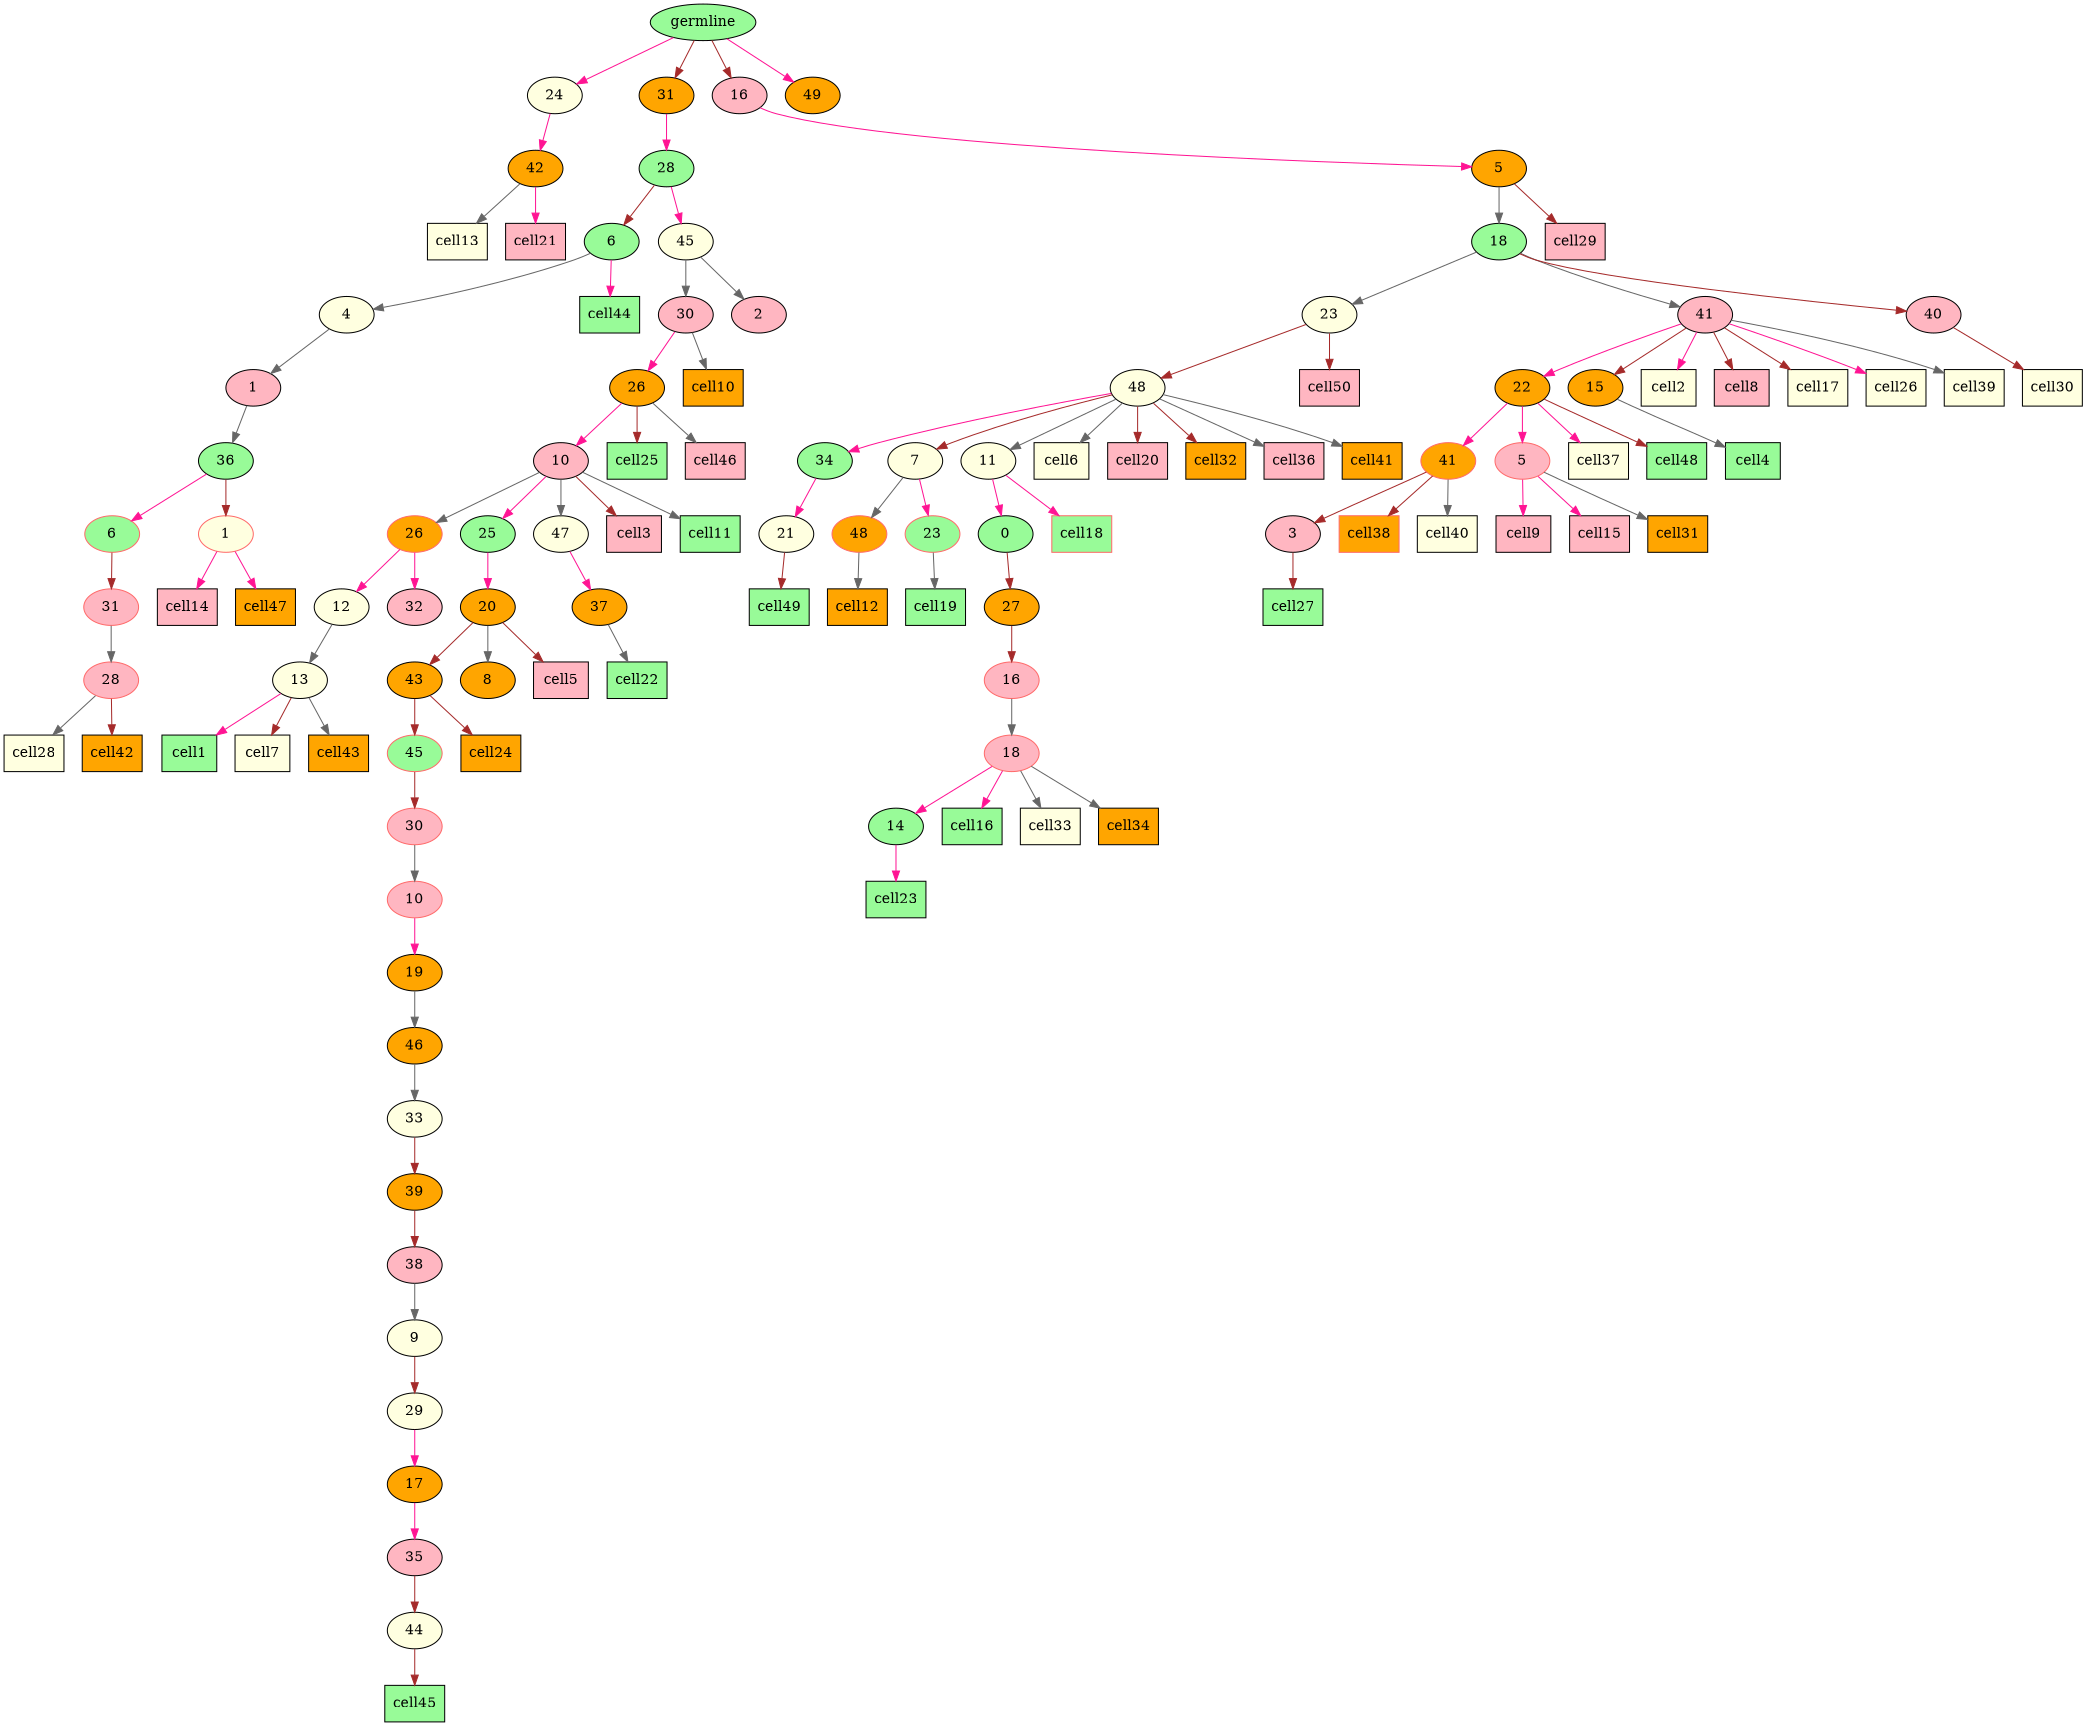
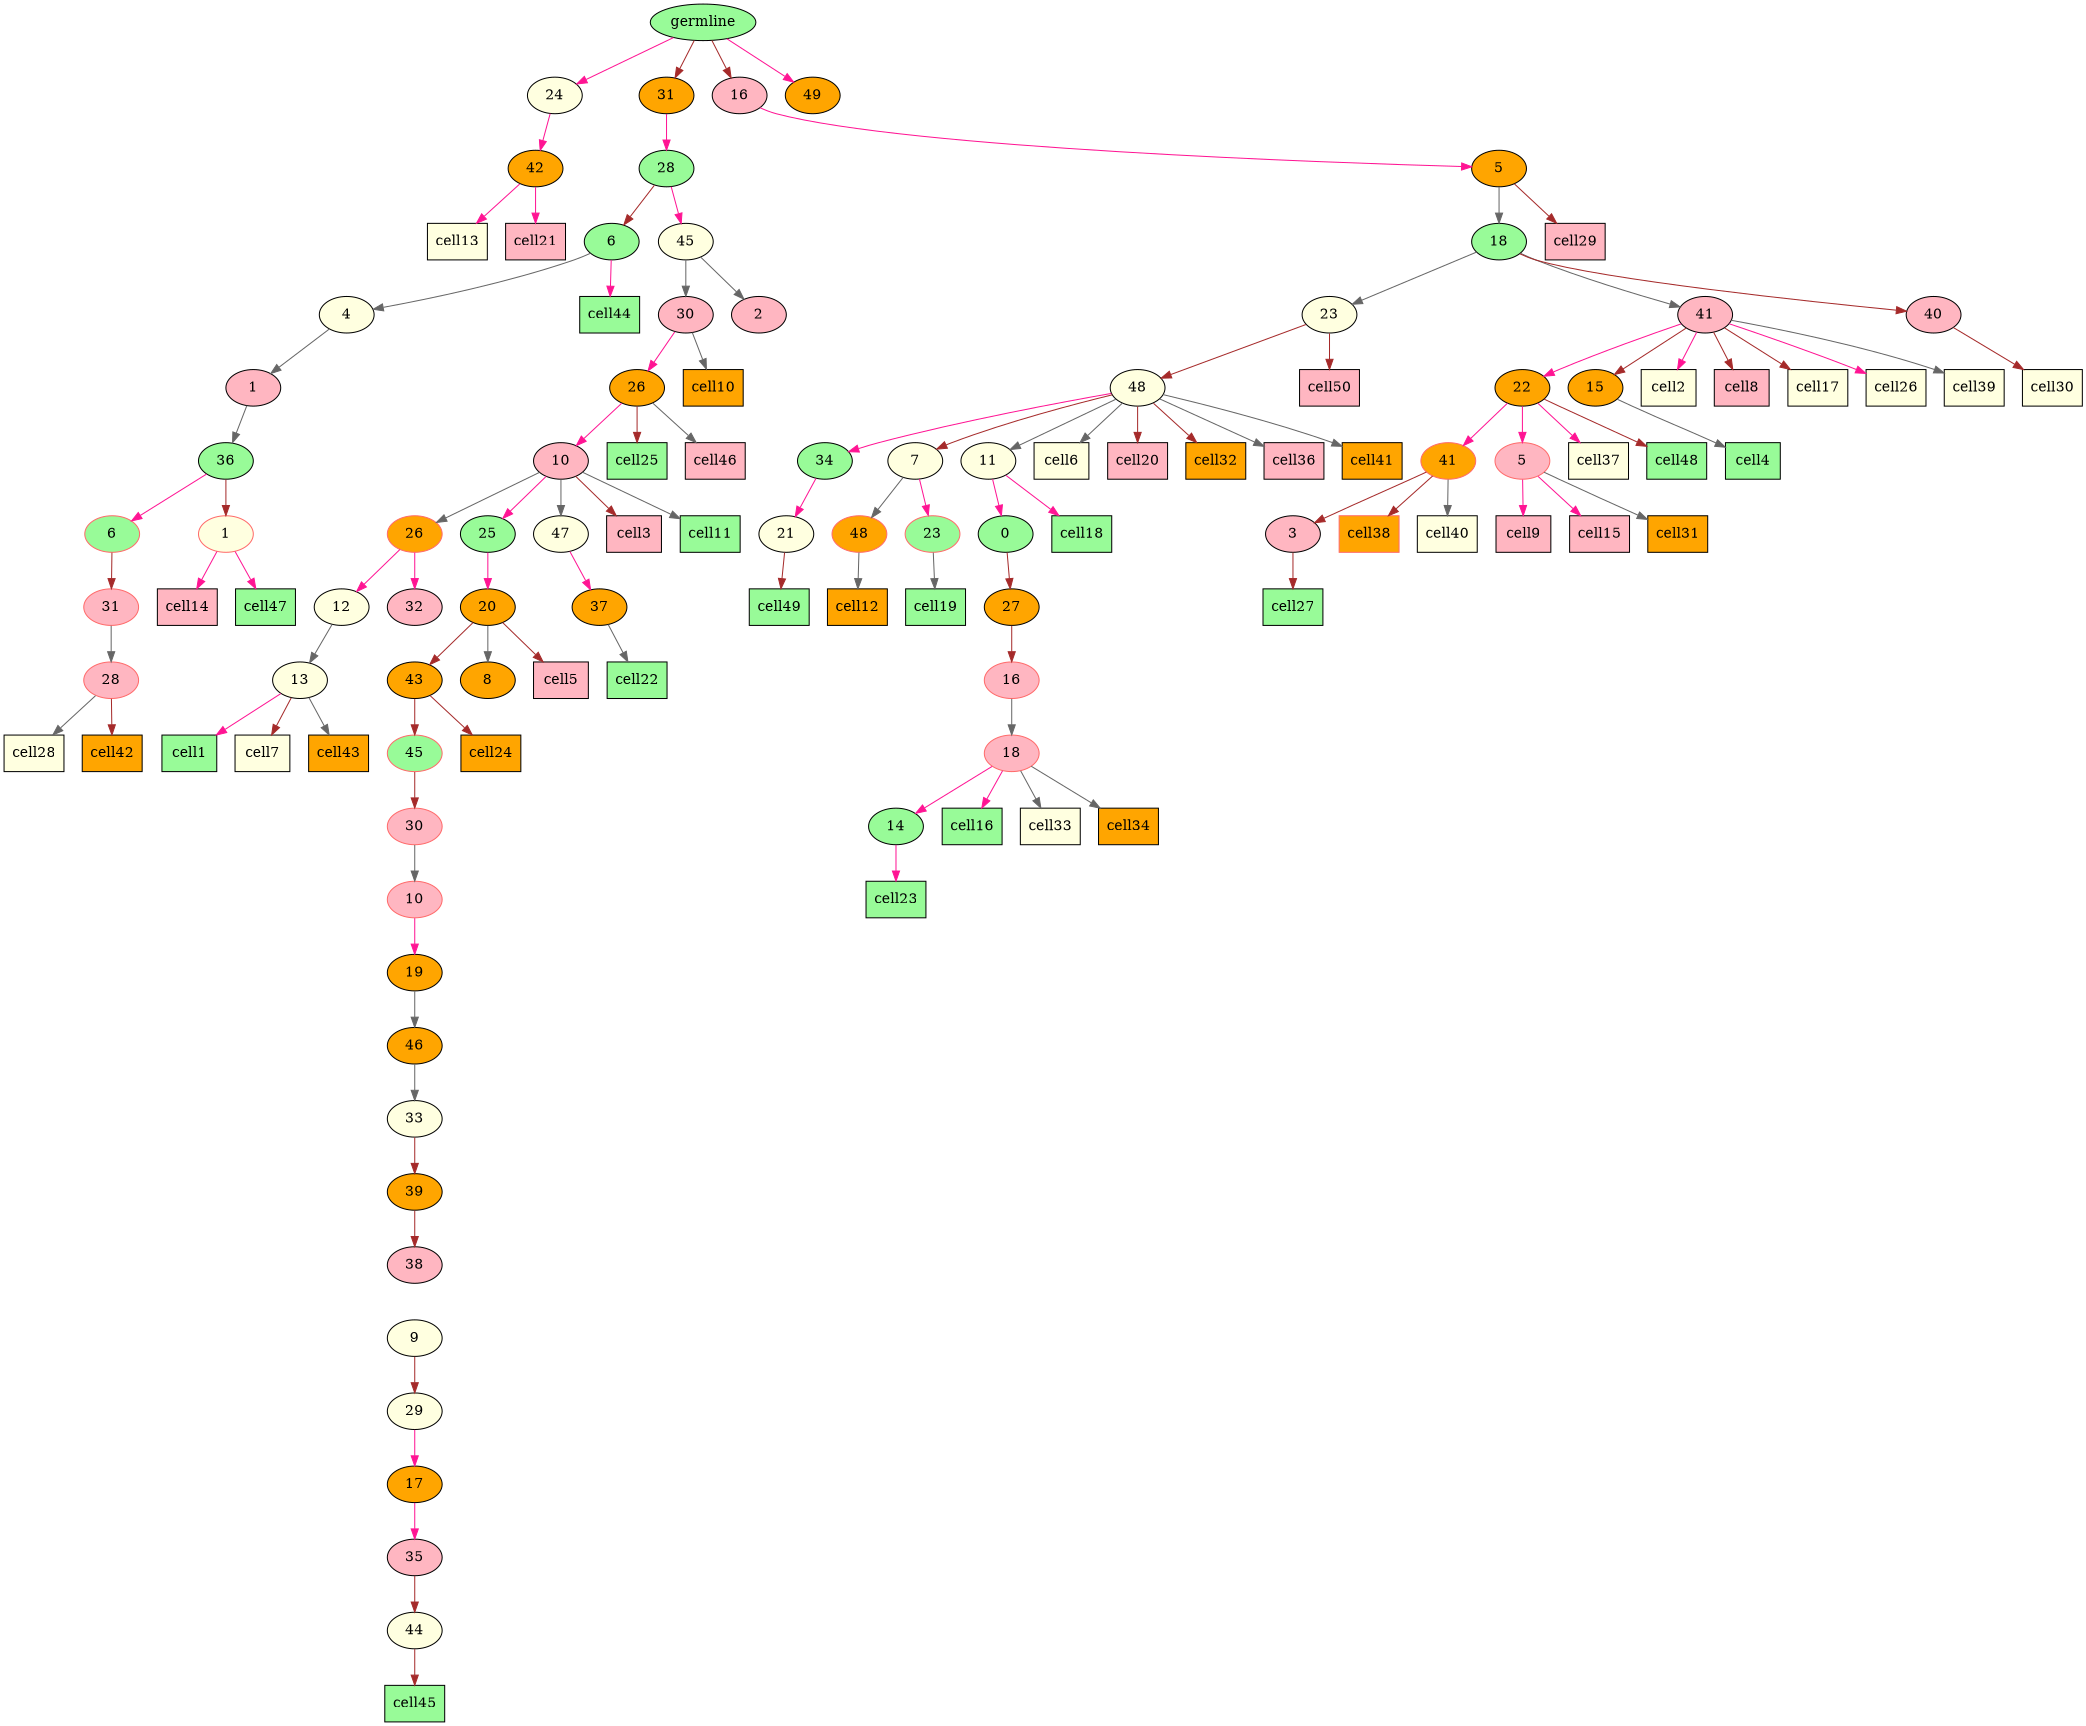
edge "42" -> "cell13": color gray40 -> deeppink
node "cell18": color indianred1 -> black
node "cell47": fillcolor orange -> palegreen
edge "38" -> "9": removed
